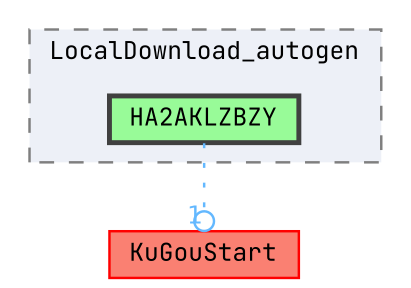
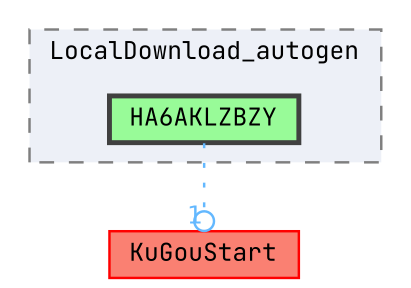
node "HA2AKLZBZY": label "HA2AKLZBZY" -> "HA6AKLZBZY"
